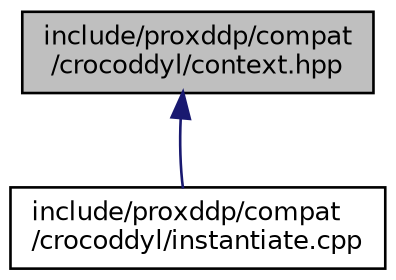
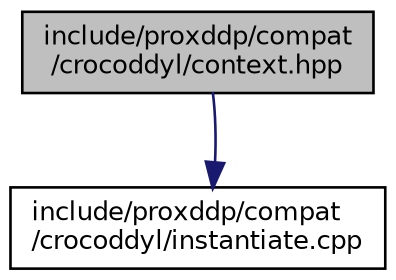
edge "include/proxddp/compat /crocoddyl/instantiate.cpp" -> "include/proxddp/compat /crocoddyl/context.hpp": reversed
